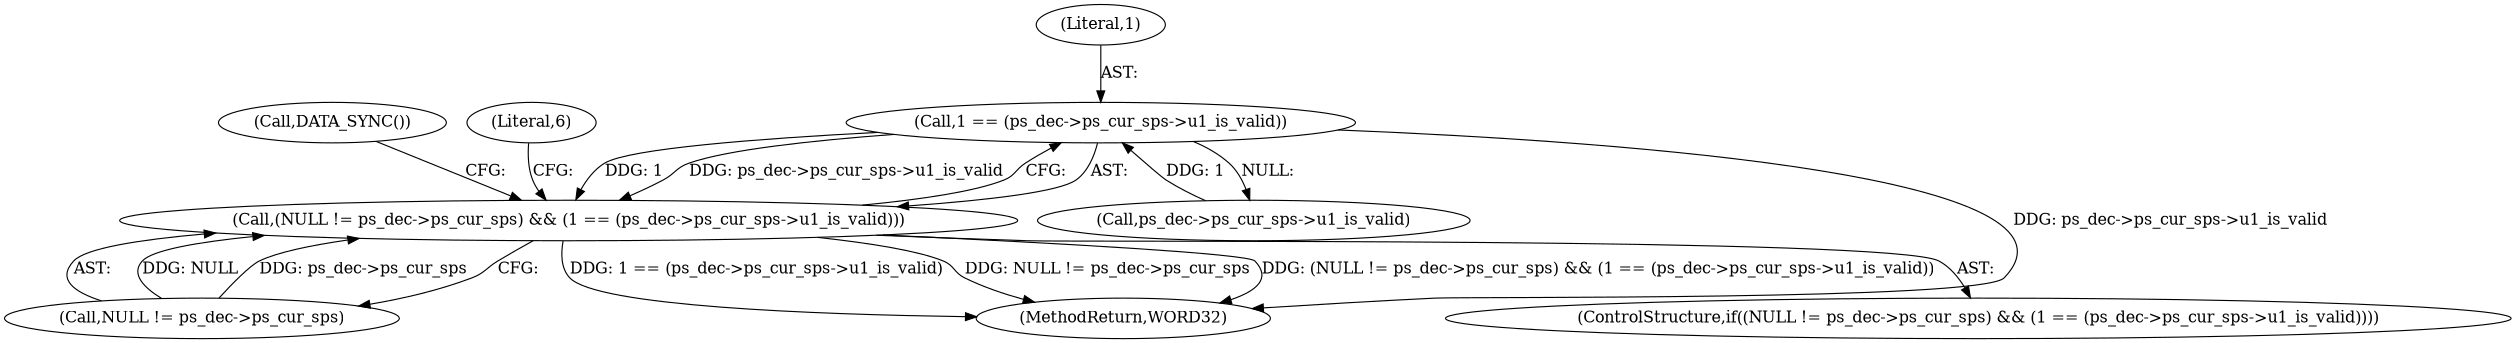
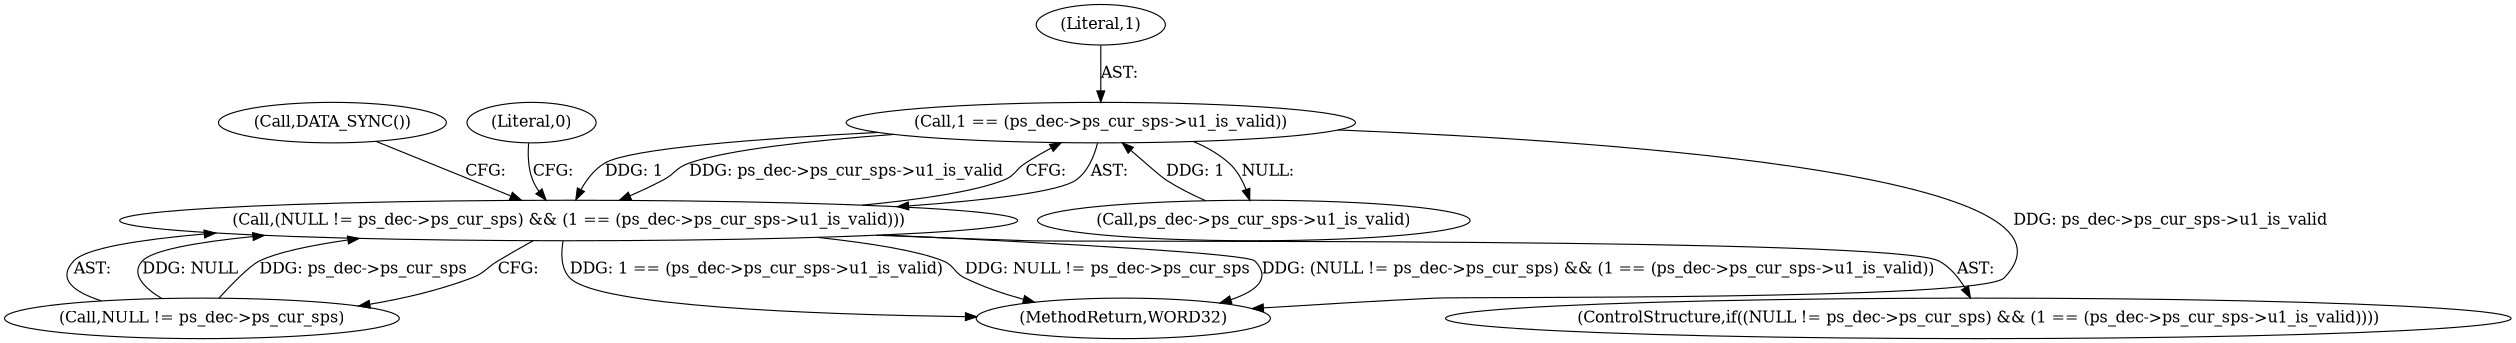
node "(Literal,6)": label "(Literal,6)" -> "(Literal,0)"
